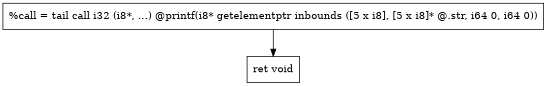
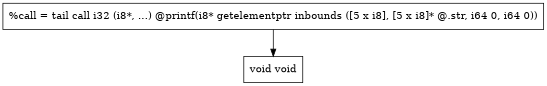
node "ret void": label "ret void" -> "void void"
